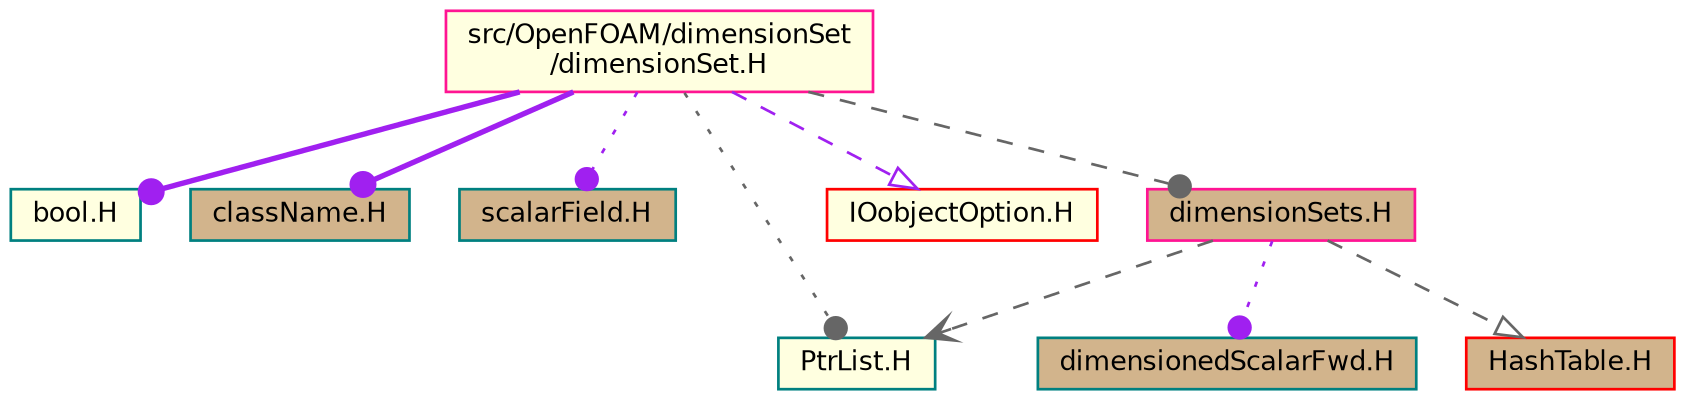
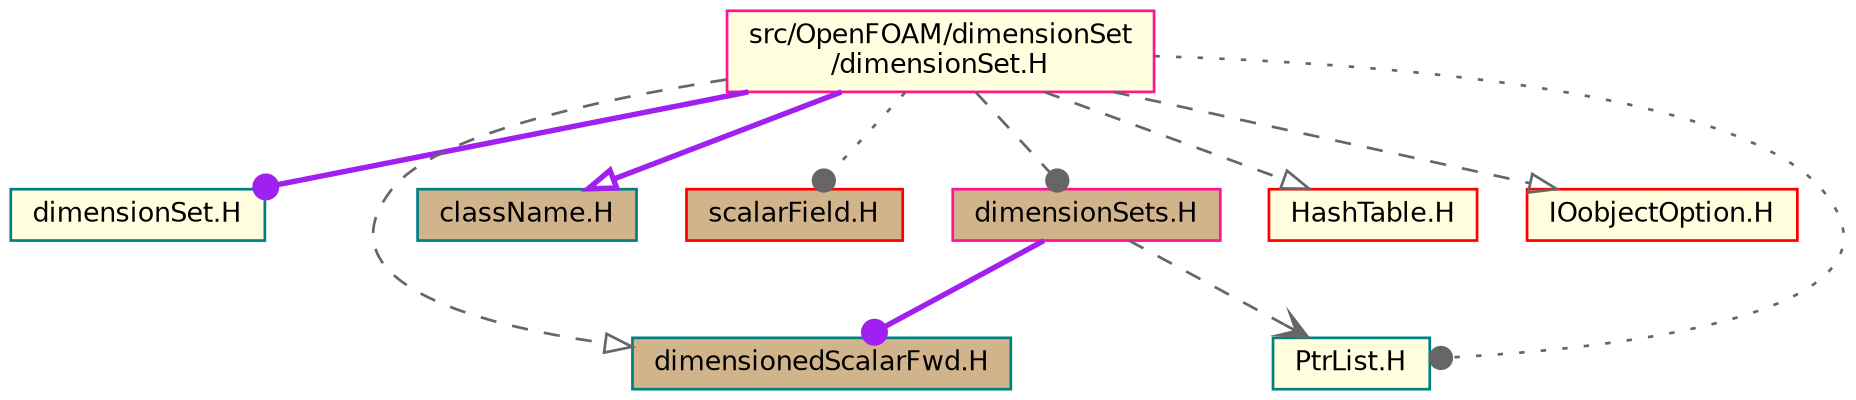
edge "src/OpenFOAM/dimensionSet /dimensionSet.H" -> "scalarField.H": color purple -> gray40
edge "src/OpenFOAM/dimensionSet /dimensionSet.H" -> "IOobjectOption.H": color purple -> gray40
edge "src/OpenFOAM/dimensionSet /dimensionSet.H" -> "className.H": arrowhead dot -> onormal
edge "src/OpenFOAM/dimensionSet /dimensionSet.H" -> "dimensionedScalarFwd.H": added
node "bool.H": label "bool.H" -> "dimensionSet.H"
node "scalarField.H": color teal -> red
edge "dimensionSets.H" -> "dimensionedScalarFwd.H": style dotted -> bold
edge "dimensionSets.H" -> "HashTable.H": now "src/OpenFOAM/dimensionSet /dimensionSet.H" -> "HashTable.H"
node "HashTable.H": fillcolor tan -> lightyellow
